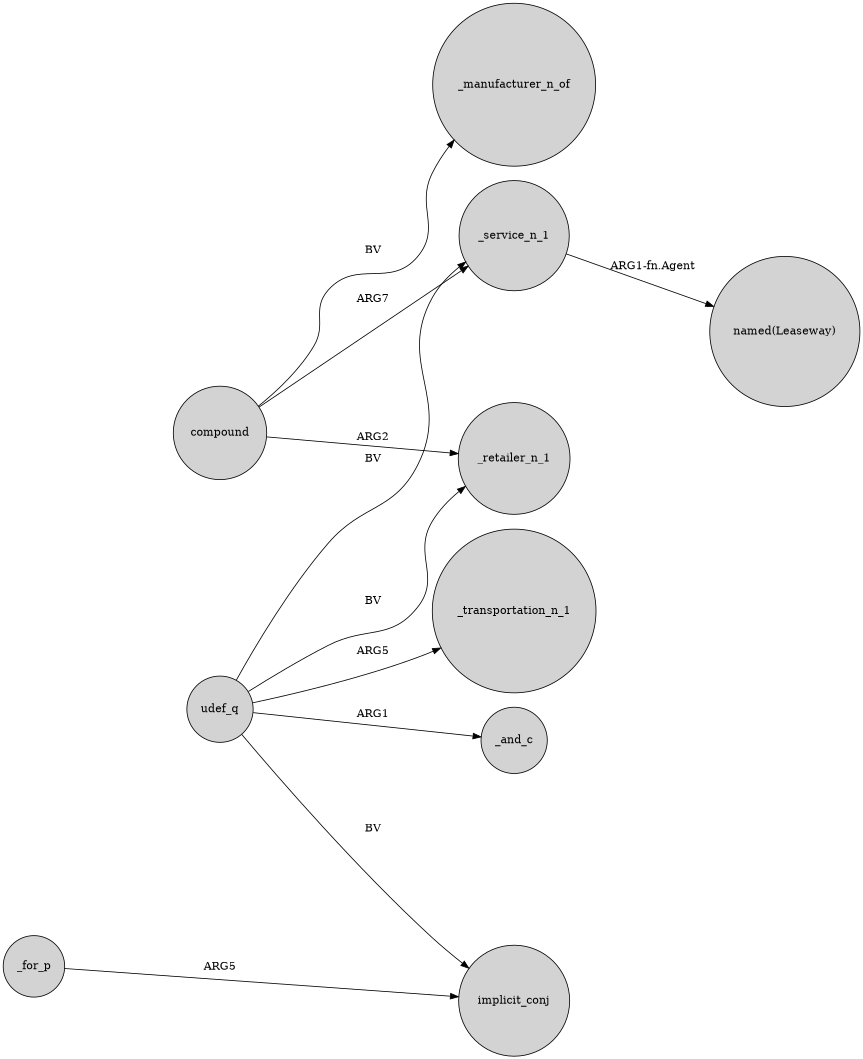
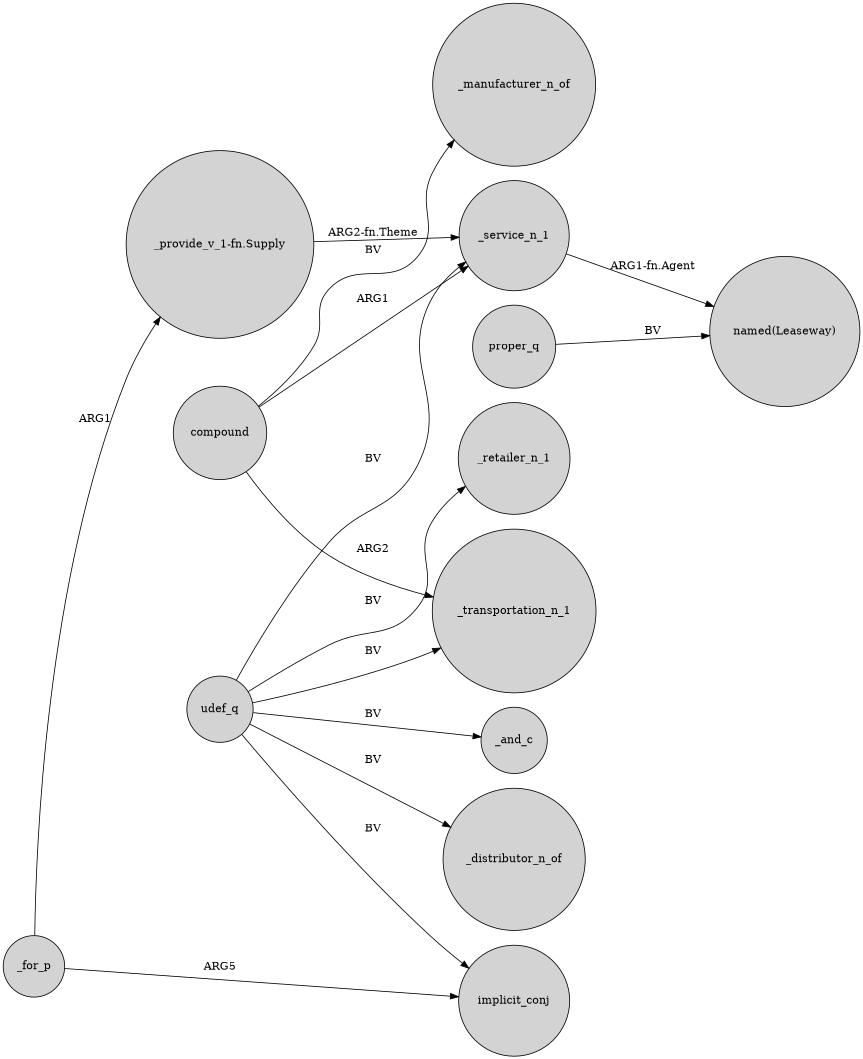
node "_provide_v_1-fn.Supply": added
edge "compound" -> "_service_n_1": label "ARG7" -> "ARG1"
node "proper_q": added
edge "compound" -> "_retailer_n_1": now "compound" -> "_transportation_n_1"
edge "udef_q" -> "_transportation_n_1": label "ARG5" -> "BV"
edge "udef_q" -> "_and_c": label "ARG1" -> "BV"
node "_distributor_n_of": added
